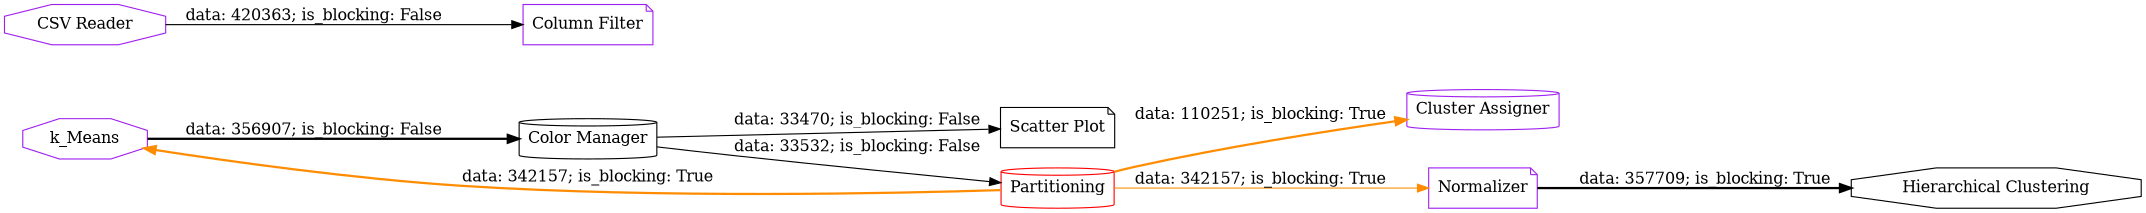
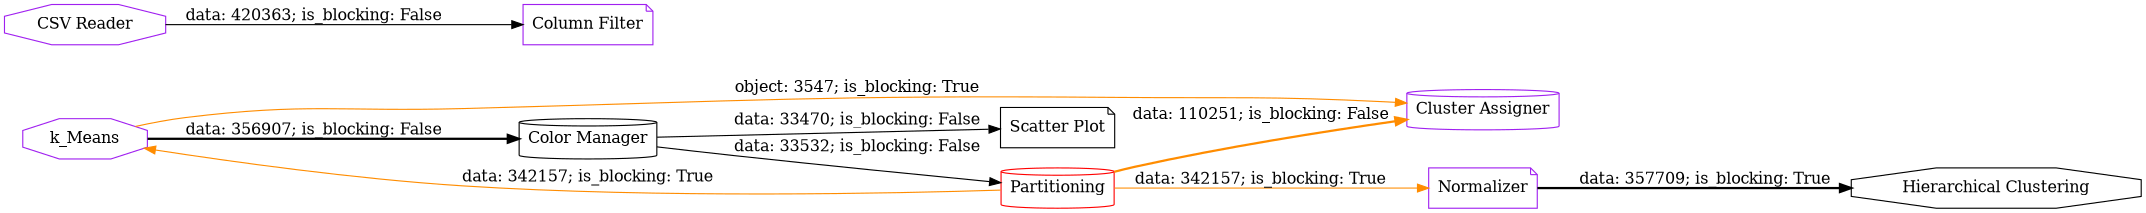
edge "k_Means" -> "Cluster Assigner": added, label "object: 3547; is_blocking: True"
edge "Partitioning" -> "Cluster Assigner": label "data: 110251; is_blocking: True" -> "data: 110251; is_blocking: False"
edge "Partitioning" -> "k_Means": style bold -> solid
